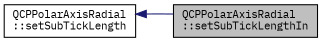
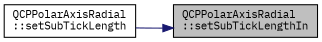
edge "QCPPolarAxisRadial ::setSubTickLengthIn" -> "QCPPolarAxisRadial ::setSubTickLength": reversed
